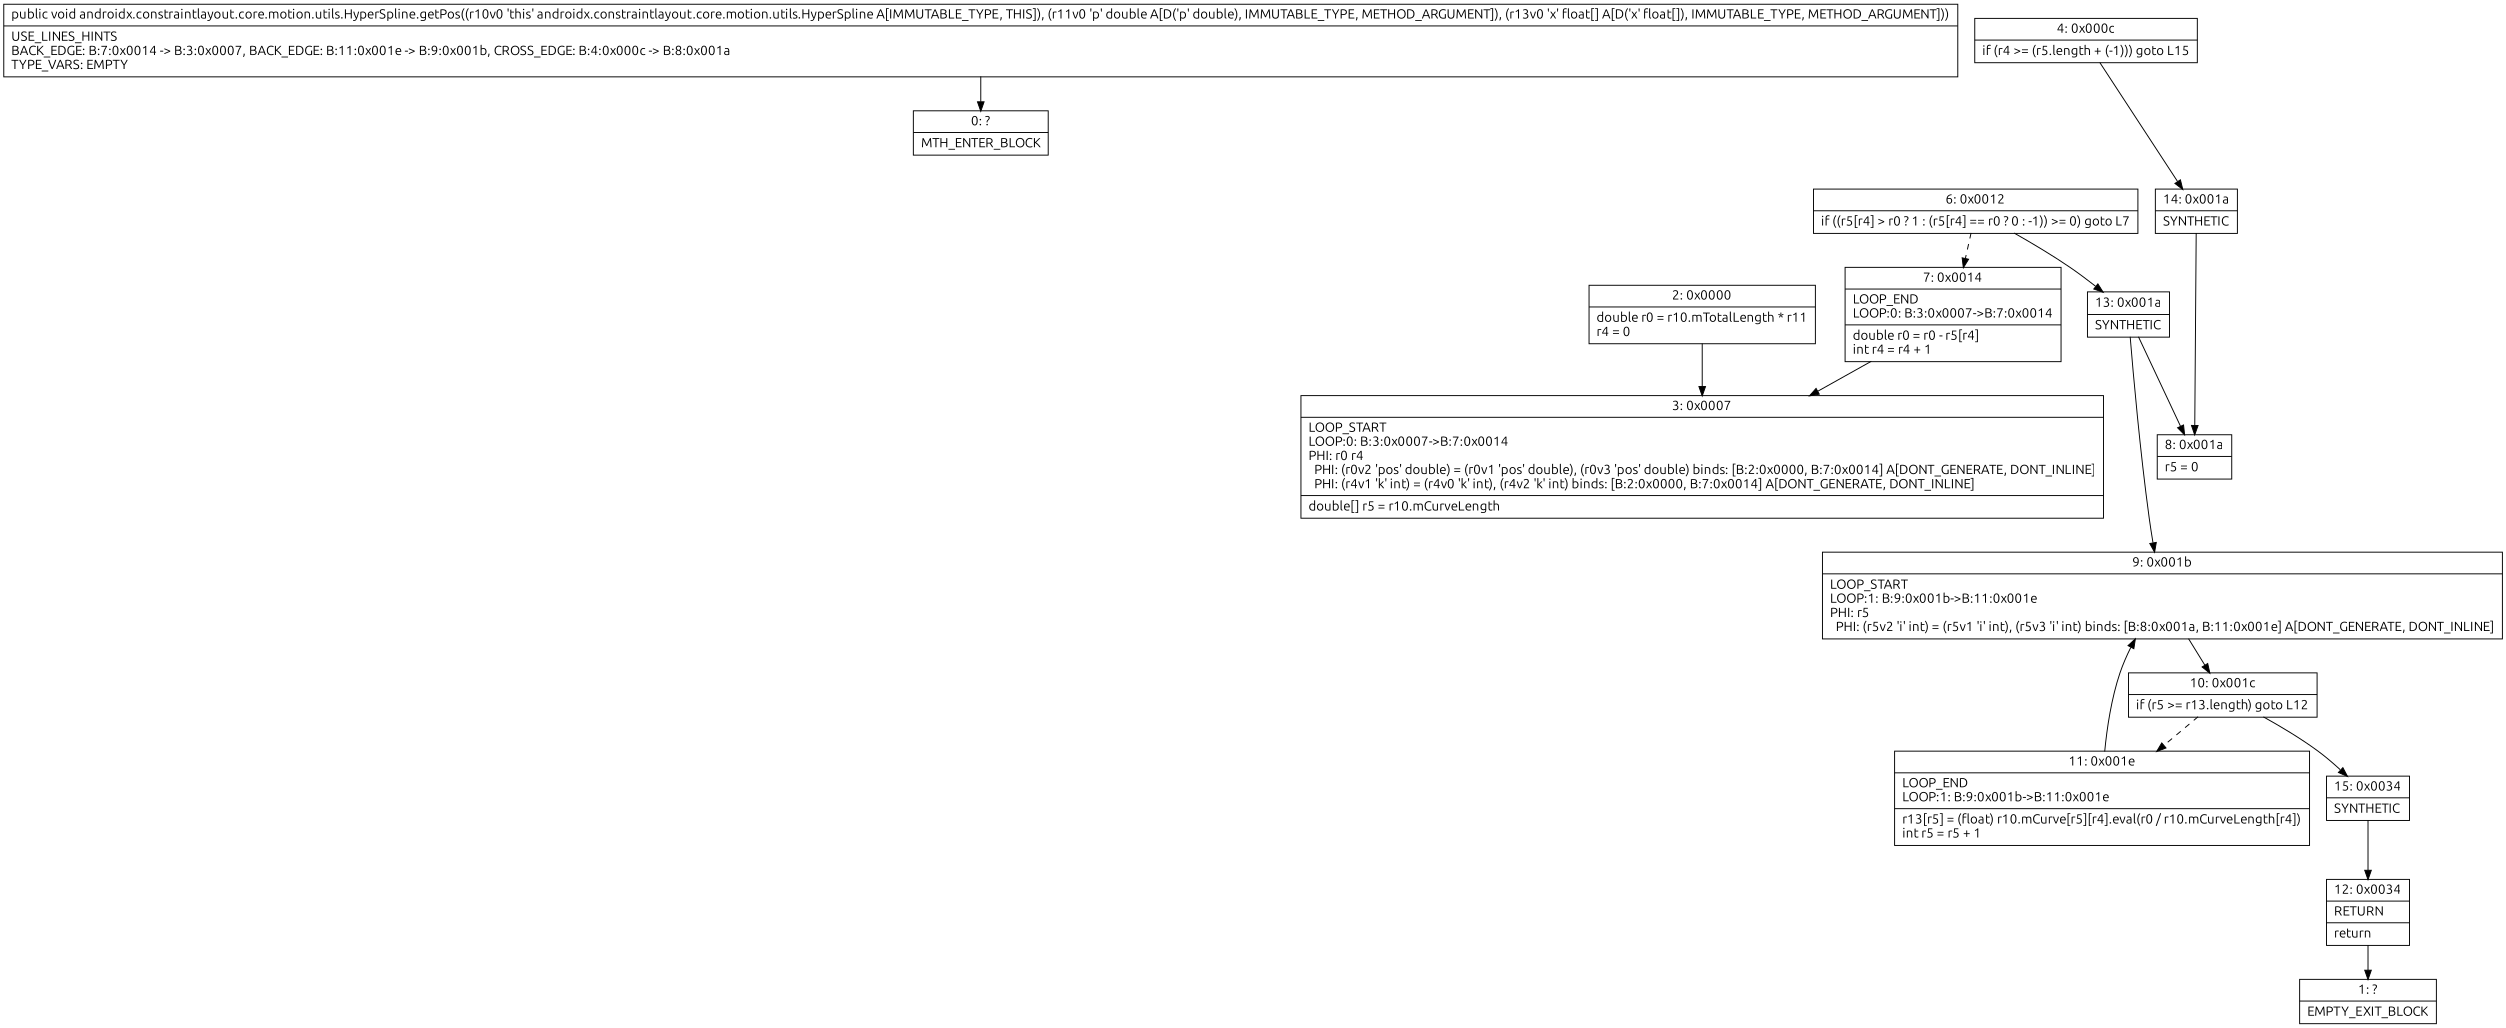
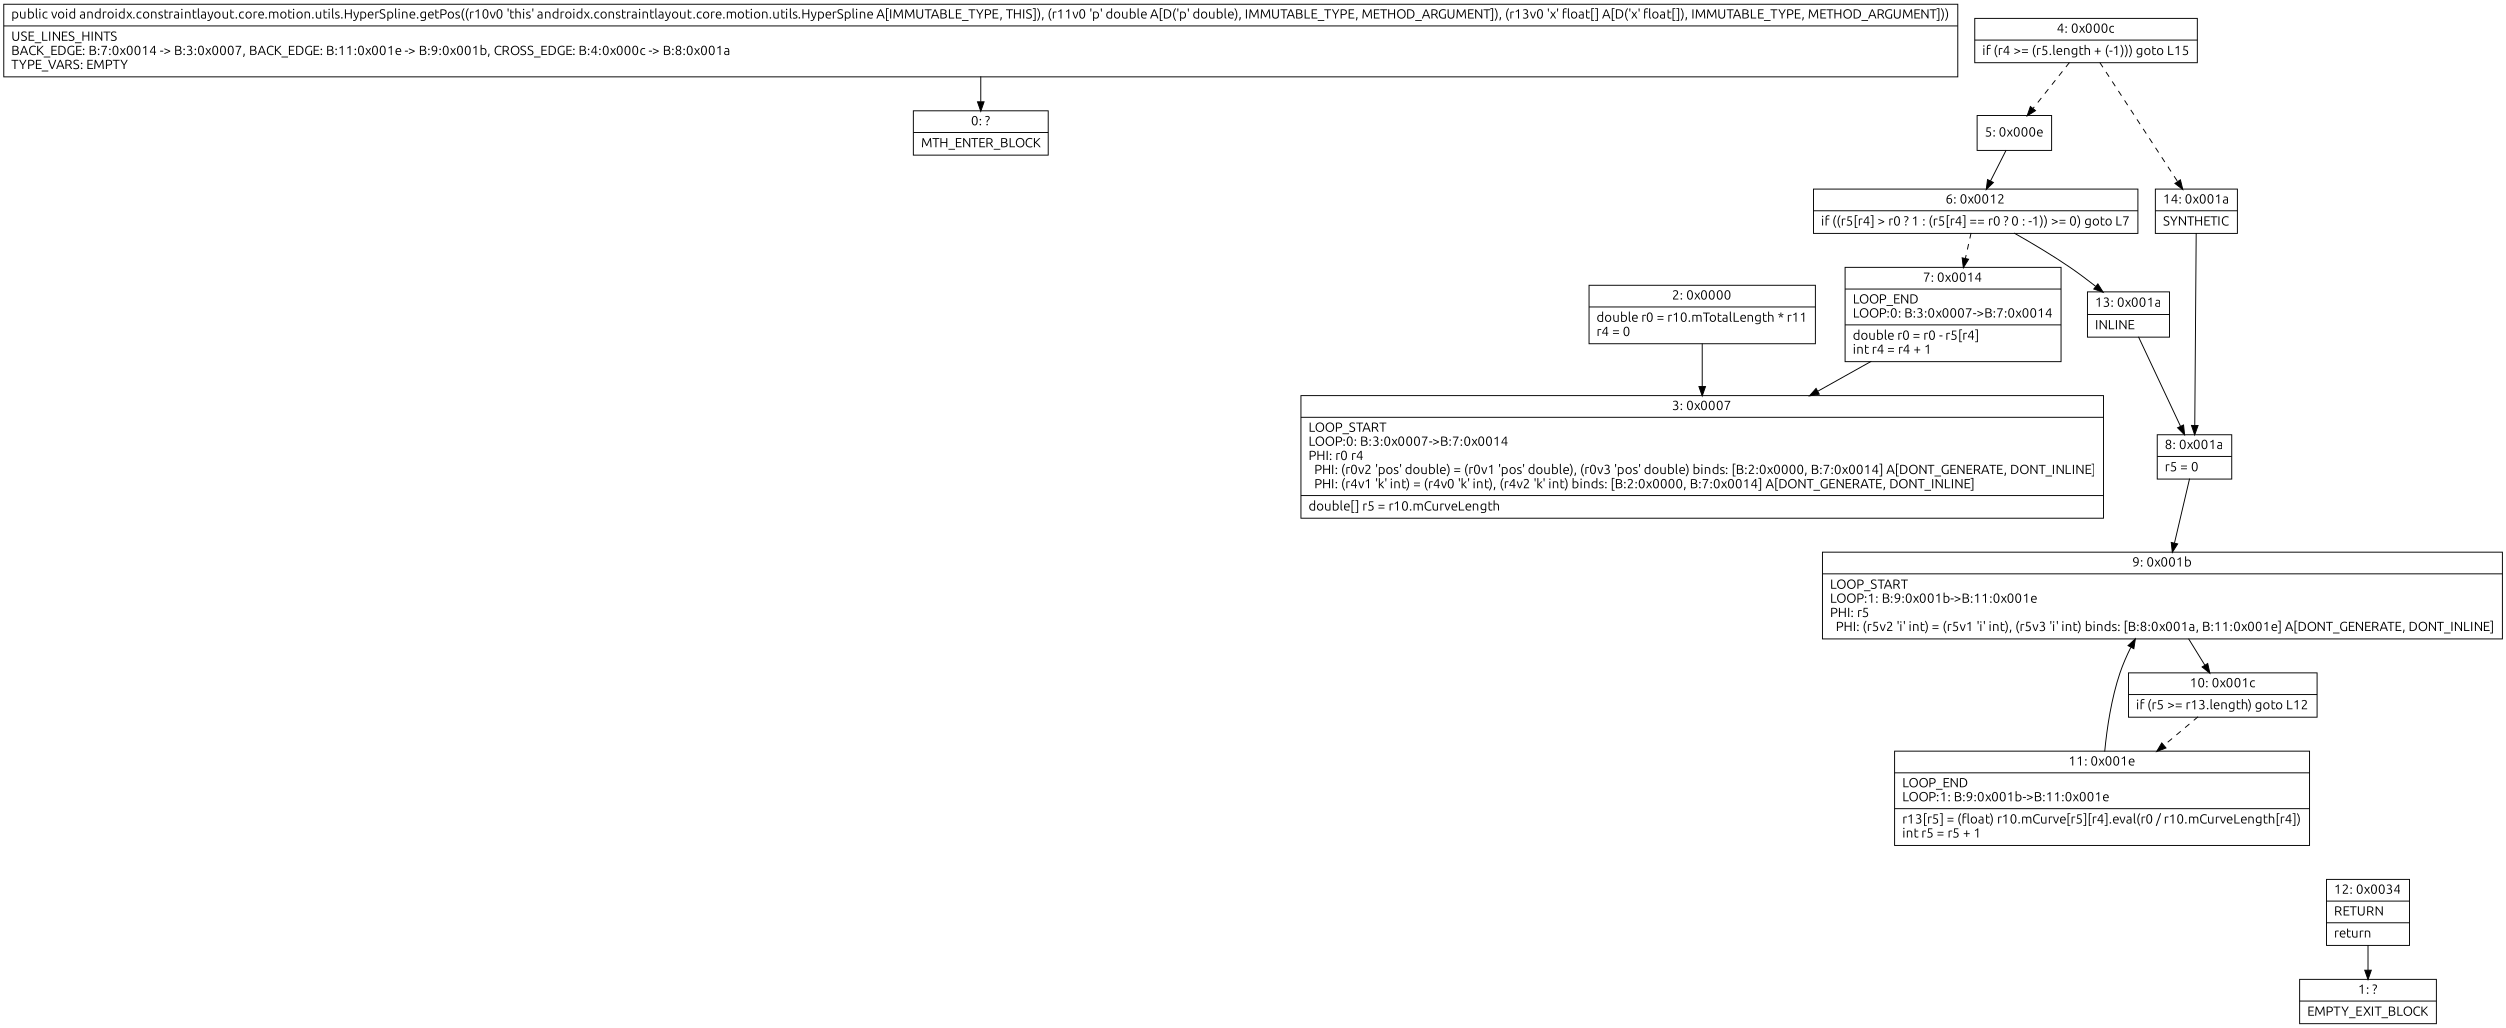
edge "4: 0x000c" -> "14: 0x001a": style solid -> dashed
node "5: 0x000e": added
node "13: 0x001a": text "SYNTHETIC" -> "INLINE"
edge "13: 0x001a" -> "9: 0x001b": now "8: 0x001a" -> "9: 0x001b"
node "15: 0x0034": removed
